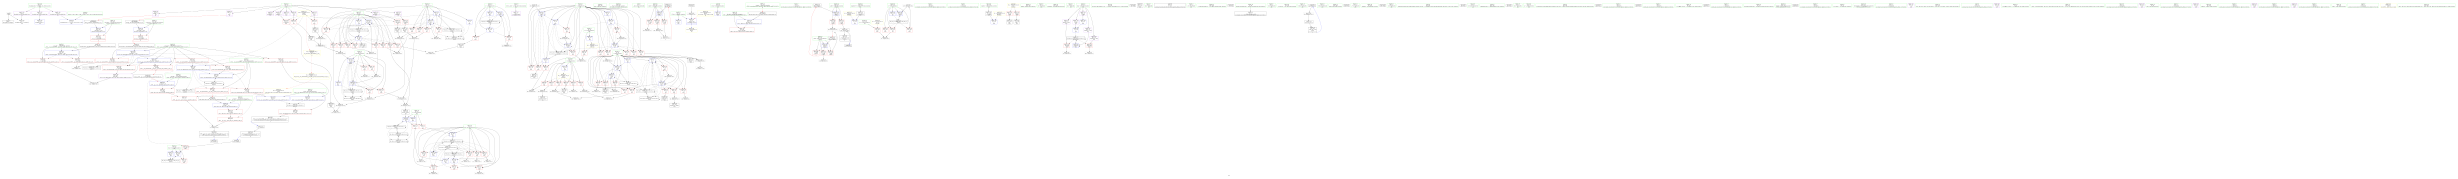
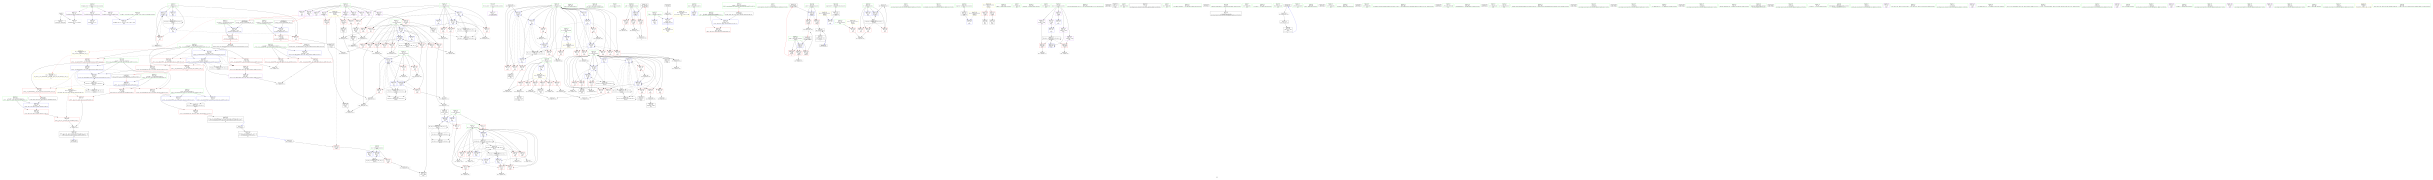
node "NodeID: 410": added
